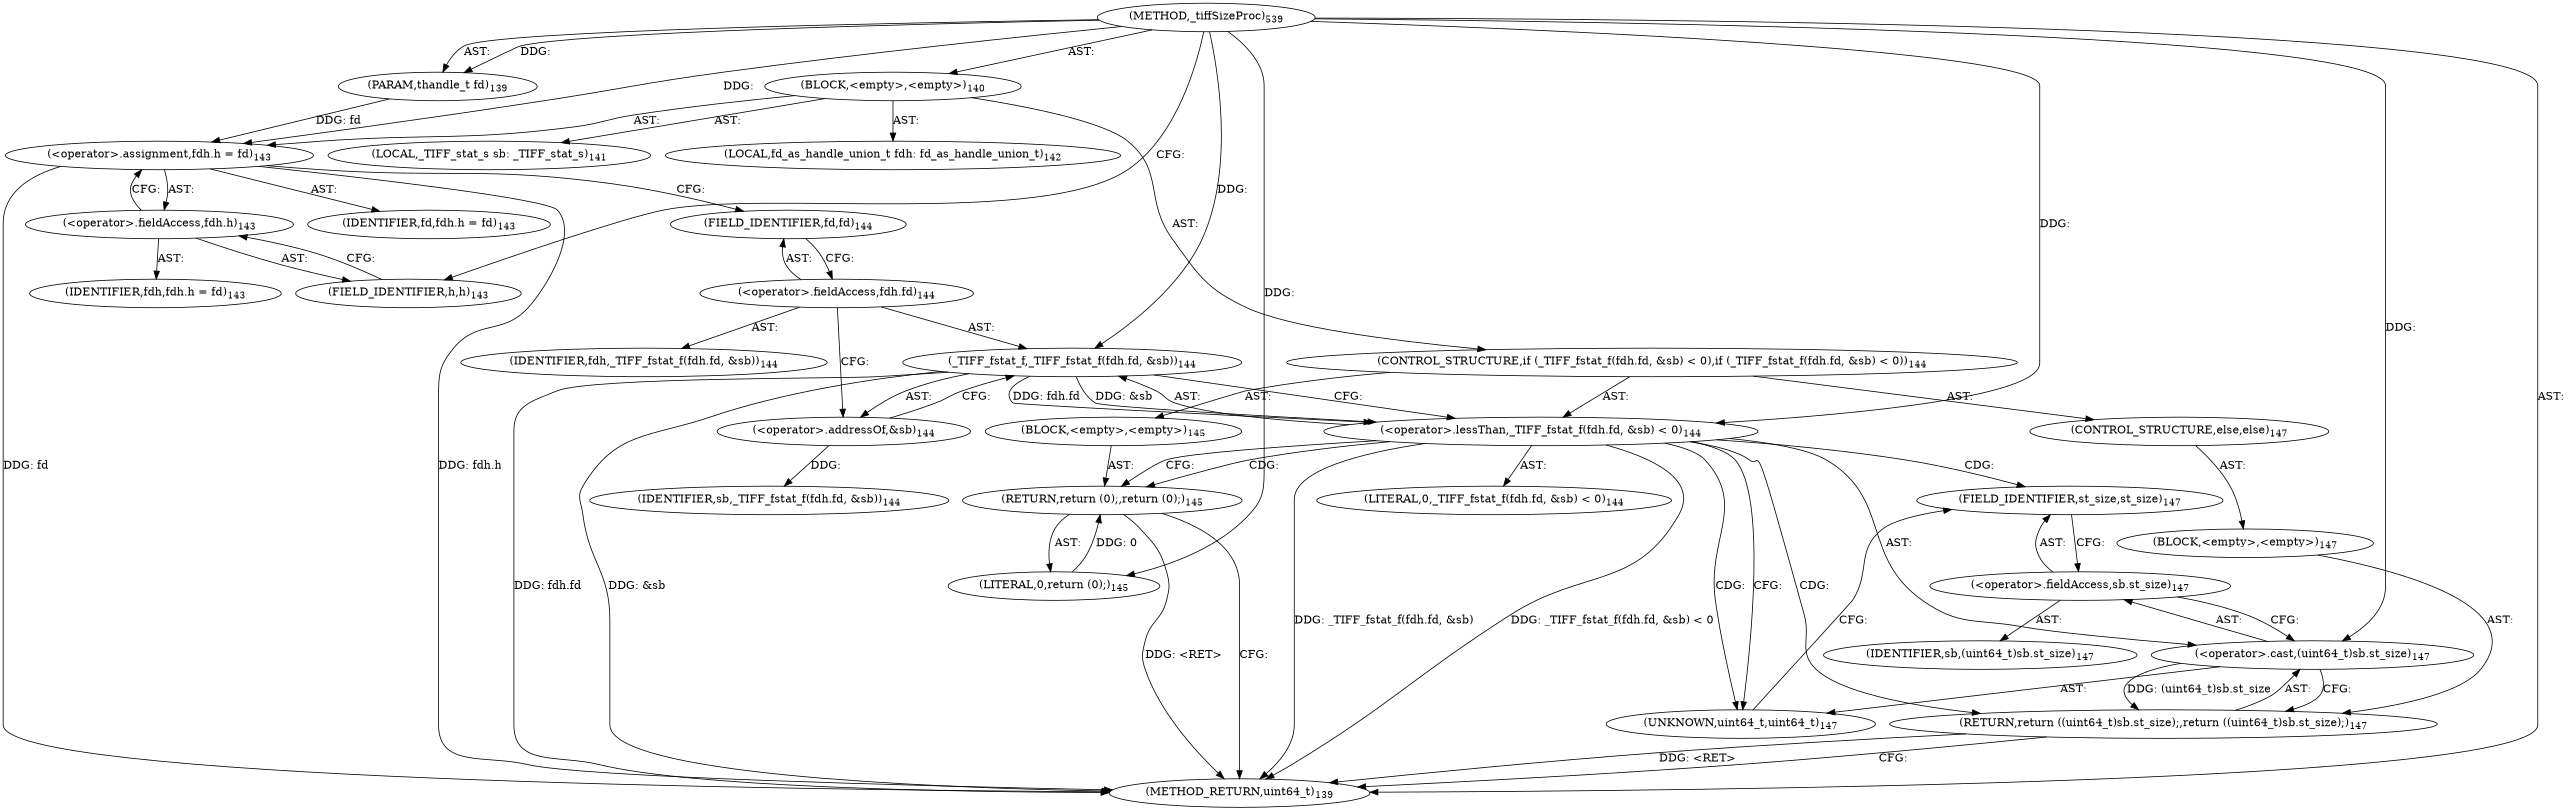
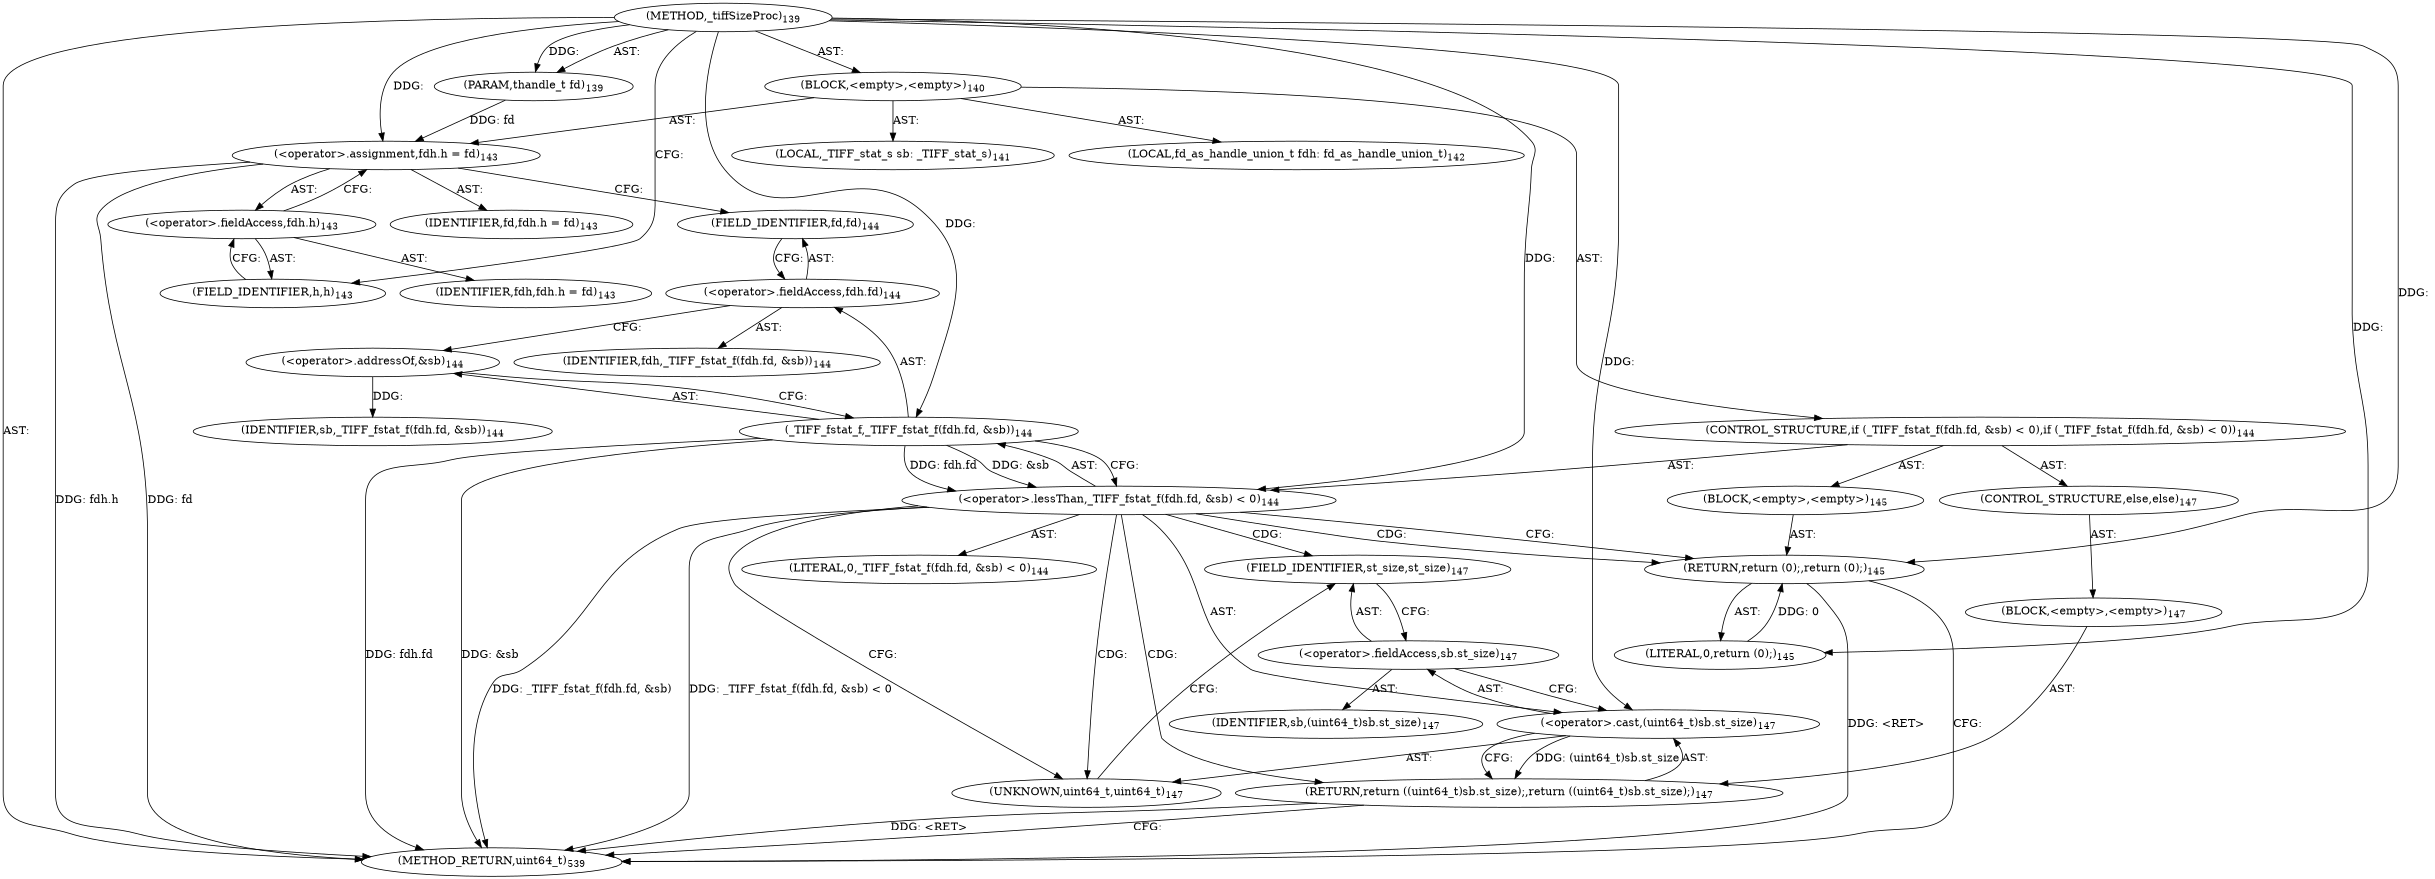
node "(METHOD,_tiffSizeProc)": text "539" -> "139"
edge "(METHOD,_tiffSizeProc)" -> "(RETURN,return (0);,return (0);)": added, label "DDG:"
edge "(<operator>.fieldAccess,fdh.fd)" -> "(_TIFF_fstat_f,_TIFF_fstat_f(fdh.fd, &sb))": reversed
node "(METHOD_RETURN,uint64_t)": text "139" -> "539"
